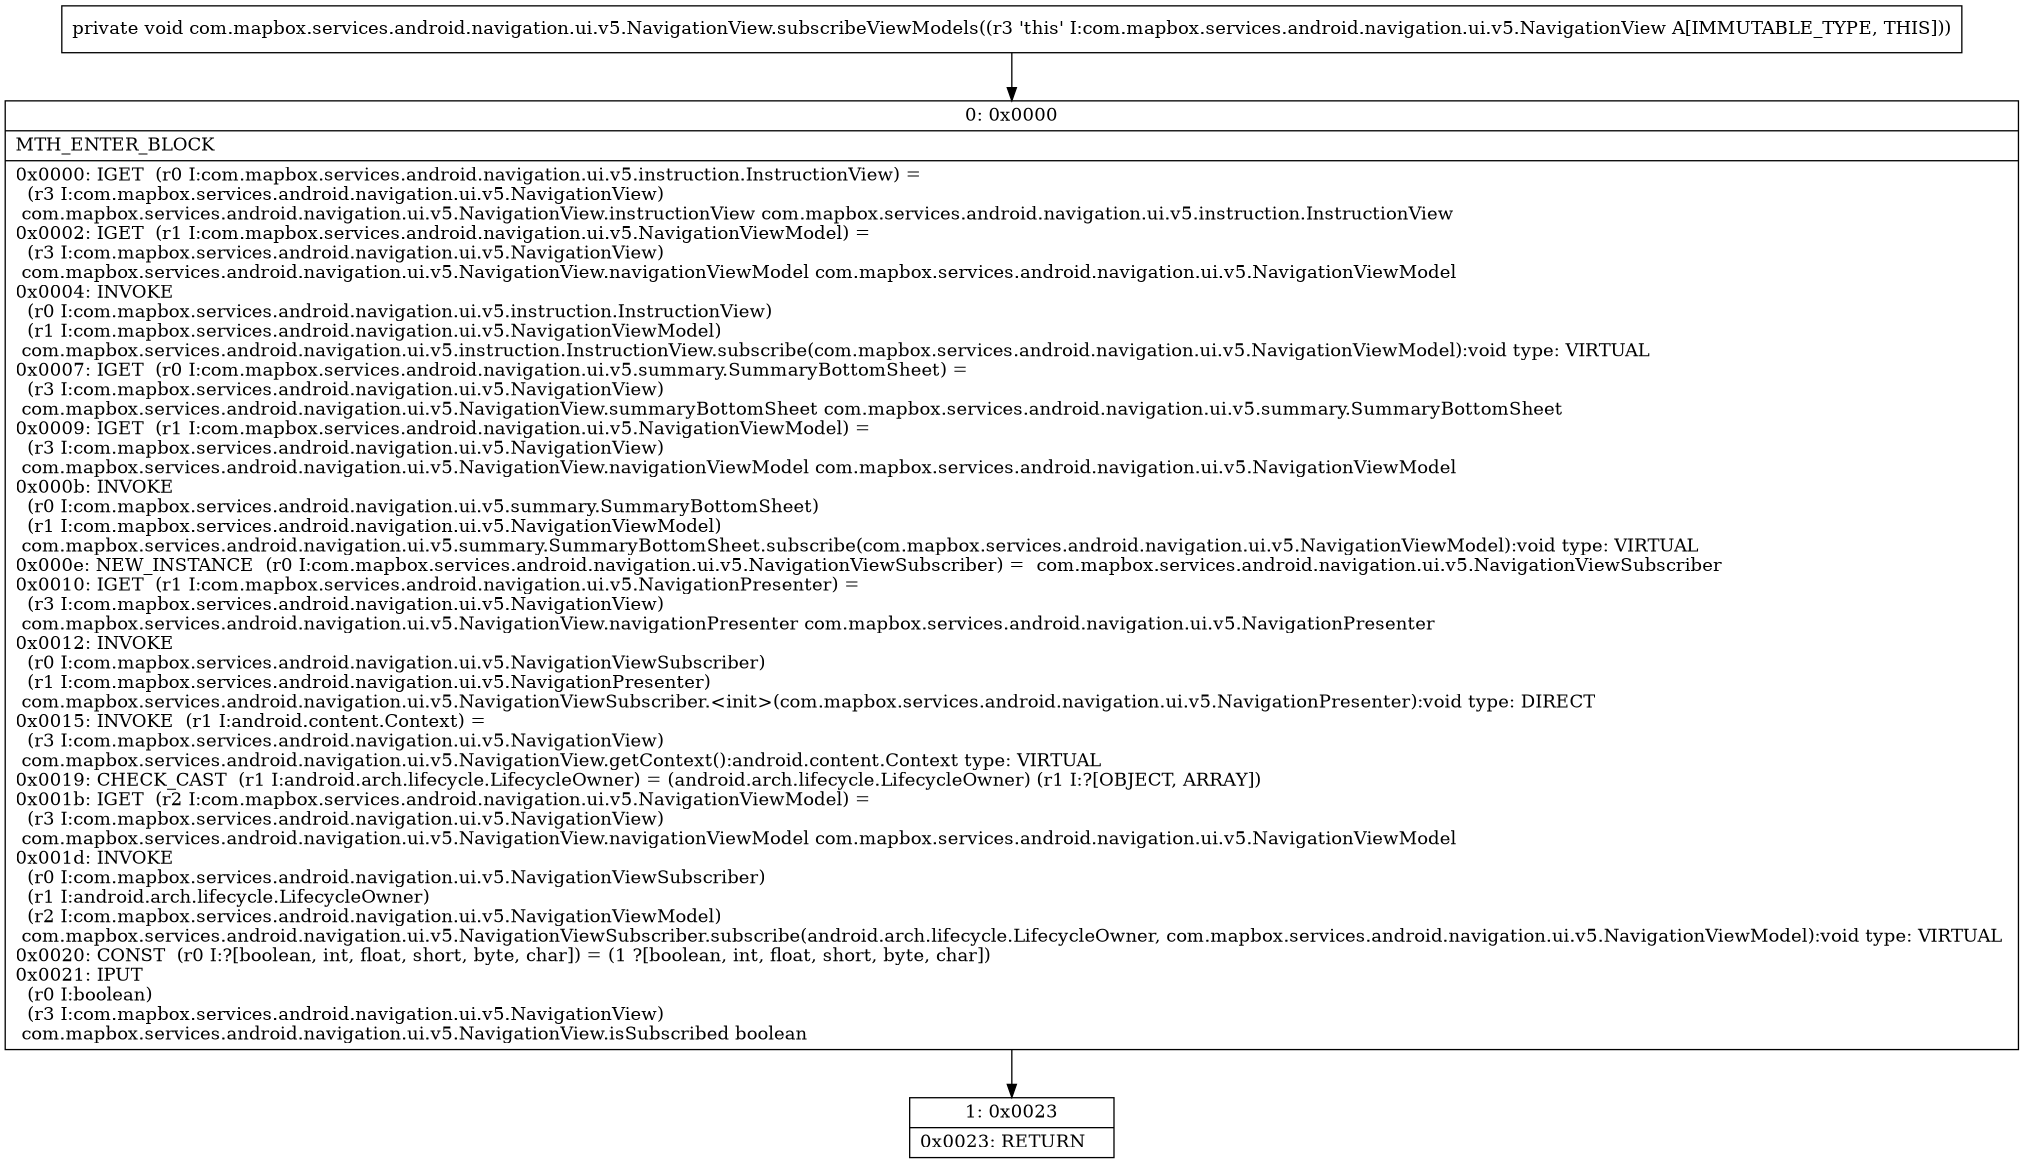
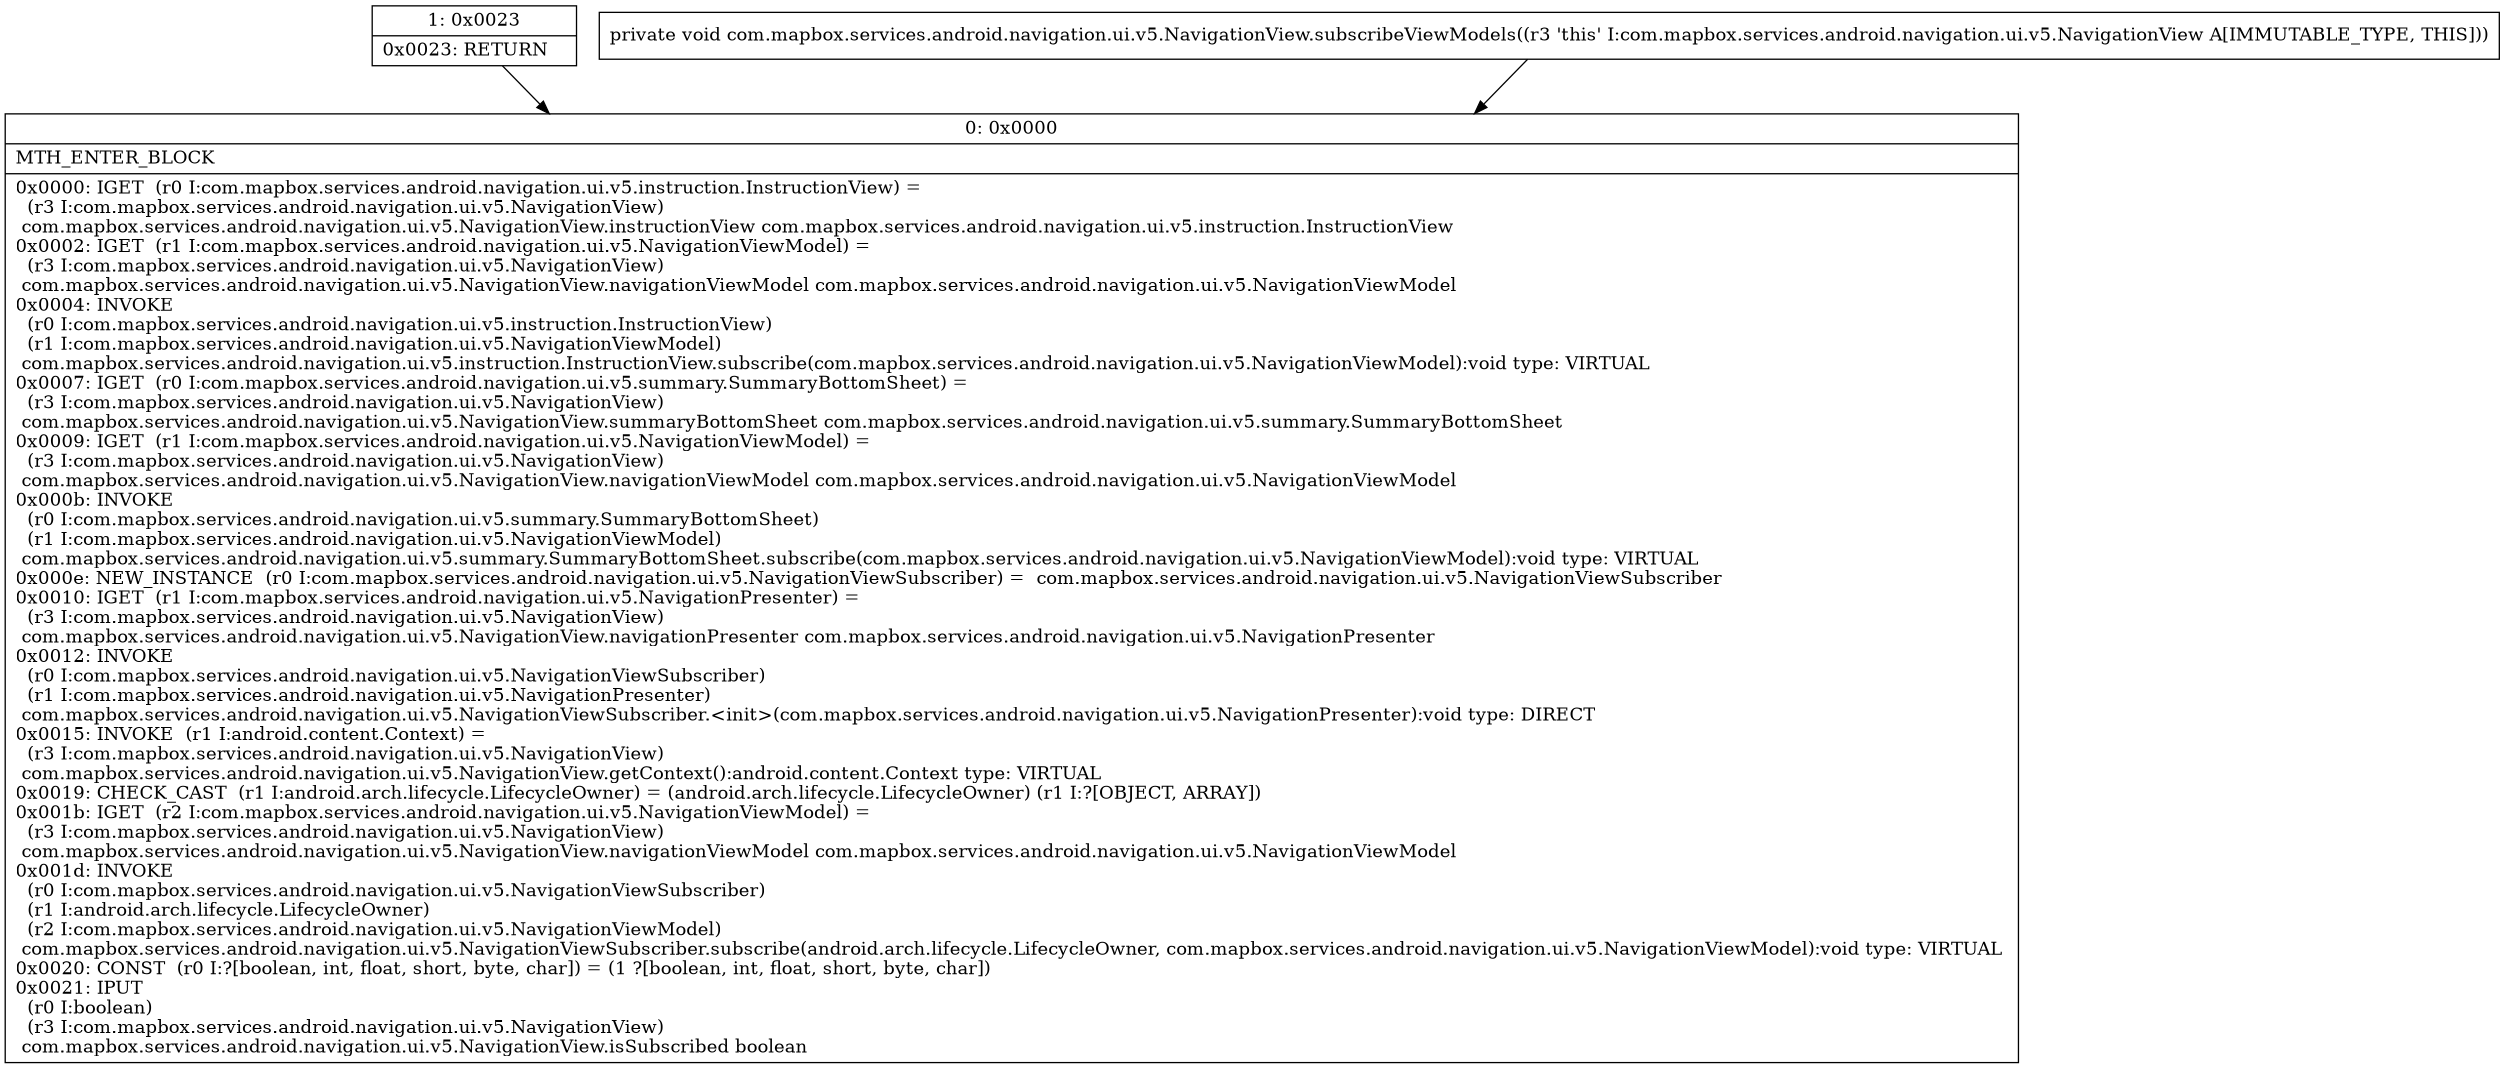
edge "0: 0x0000" -> "1: 0x0023": reversed
